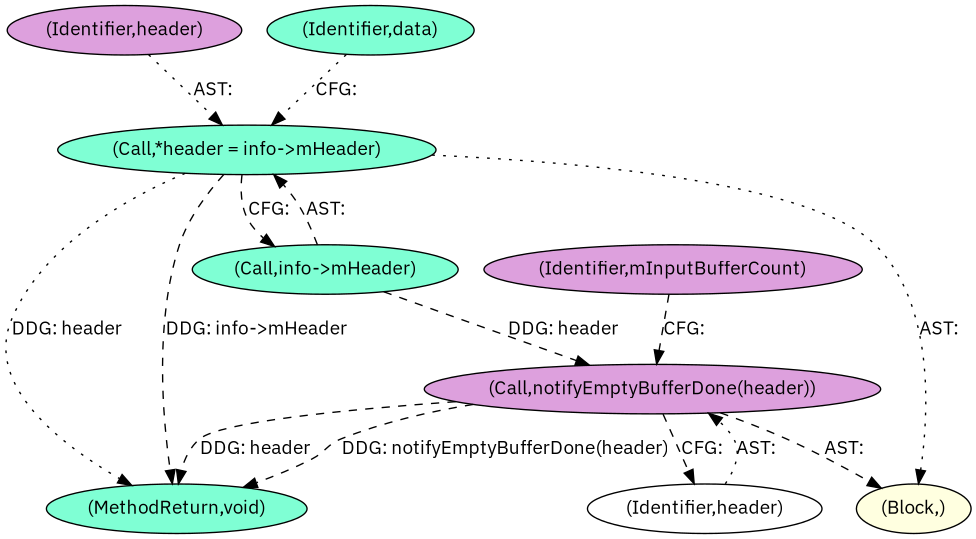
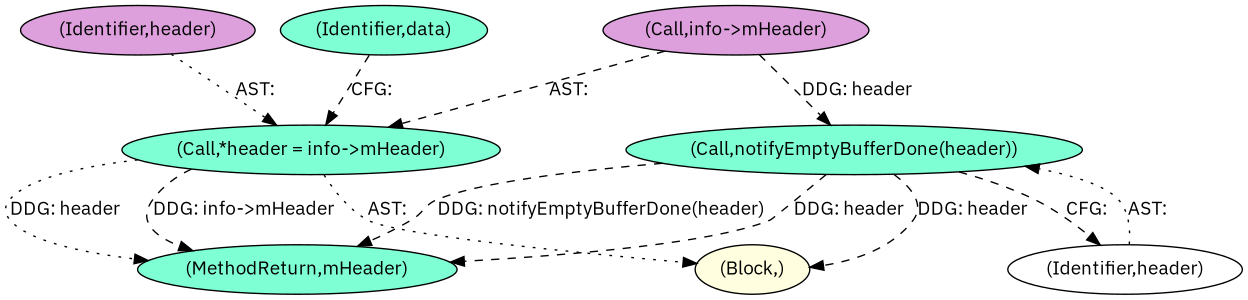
edge "(Identifier,data)" -> "(Call,*header = info->mHeader)": style dotted -> dashed
edge "(Call,*header = info->mHeader)" -> "(Call,info->mHeader)": removed, label "CFG:"
node "(Call,info->mHeader)": fillcolor aquamarine -> plum
node "(Identifier,mInputBufferCount)": removed
node "(Call,notifyEmptyBufferDone(header))": fillcolor plum -> aquamarine
edge "(Call,notifyEmptyBufferDone(header))" -> "(Block,)": label "AST: " -> "DDG: header"
node "(MethodReturn,void)": label "(MethodReturn,void)" -> "(MethodReturn,mHeader)"
